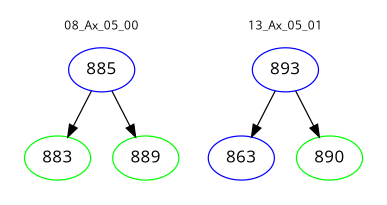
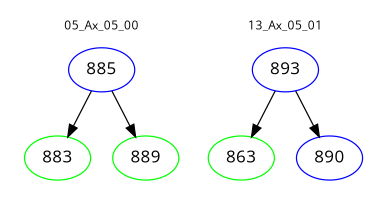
cluster "08_Ax_05_00": label "08_Ax_05_00" -> "05_Ax_05_00"
node "863": color blue -> green
node "890": color green -> blue
